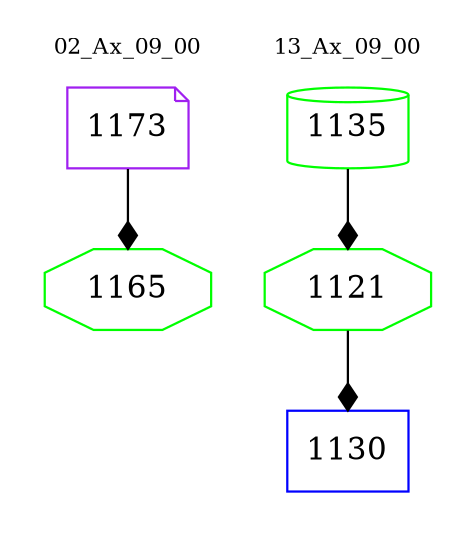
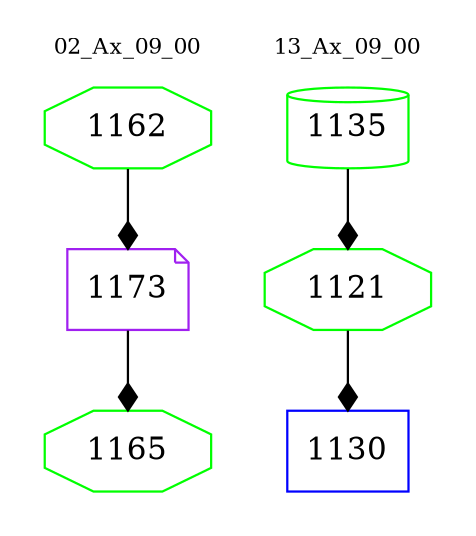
node "1162": added
